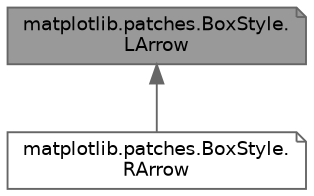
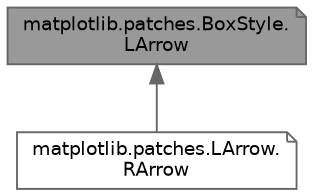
node "matplotlib.patches.BoxStyle. RArrow": label "matplotlib.patches.BoxStyle. RArrow" -> "matplotlib.patches.LArrow. RArrow"
